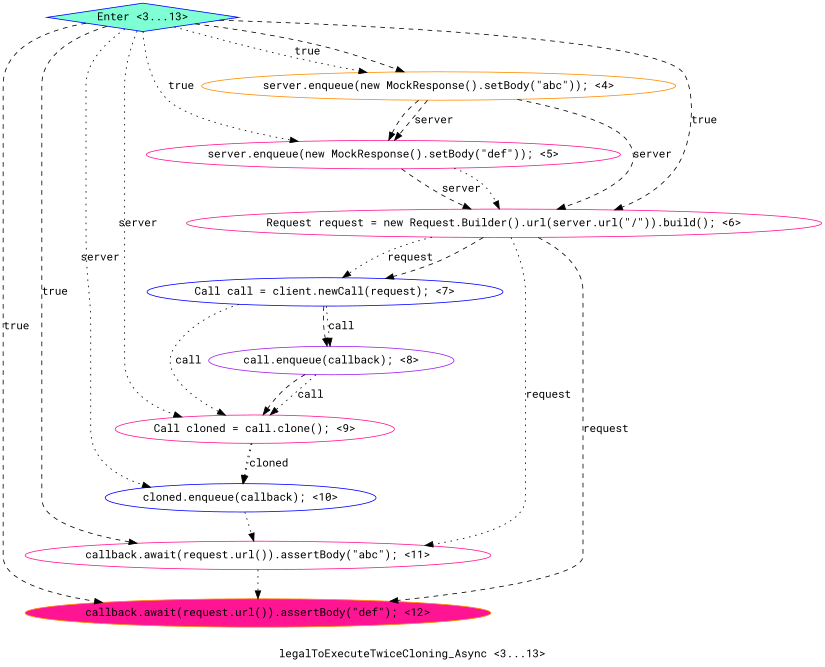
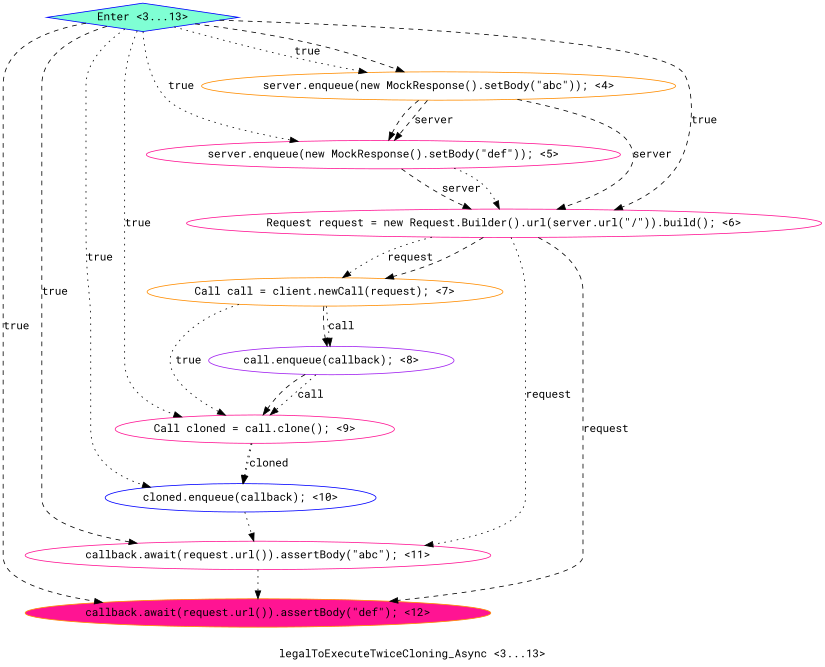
edge "Enter <3...13>" -> "Call cloned = call.clone(); <9>": label "server" -> "true"
edge "Enter <3...13>" -> "cloned.enqueue(callback); <10>": label "server" -> "true"
node "Call call = client.newCall(request); <7>": color blue -> darkorange
edge "Call call = client.newCall(request); <7>" -> "Call cloned = call.clone(); <9>": label "call" -> "true"
